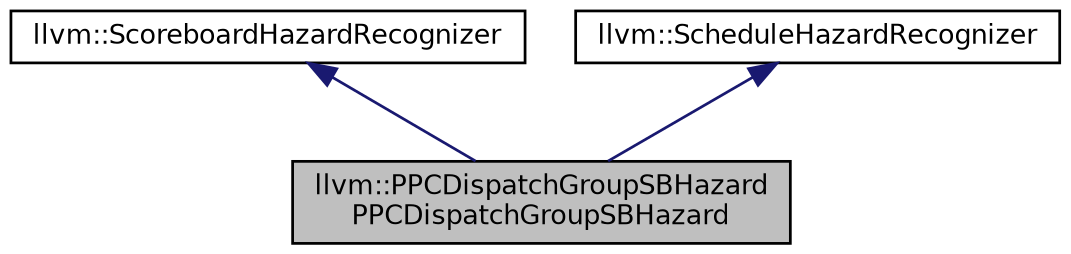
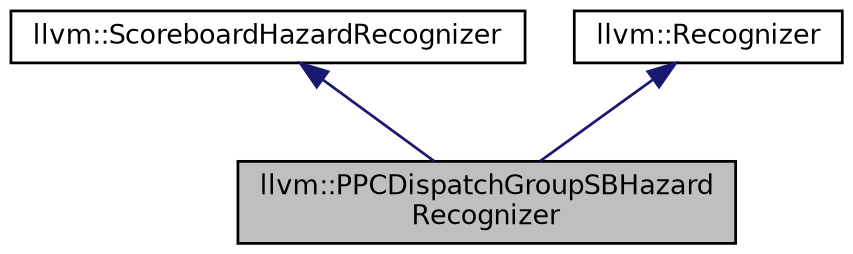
node "llvm::ScheduleHazardRecognizer": label "llvm::ScheduleHazardRecognizer" -> "llvm::Recognizer"
node "llvm::PPCDispatchGroupSBHazard PPCDispatchGroupSBHazard": label "llvm::PPCDispatchGroupSBHazard PPCDispatchGroupSBHazard" -> "llvm::PPCDispatchGroupSBHazard Recognizer"
